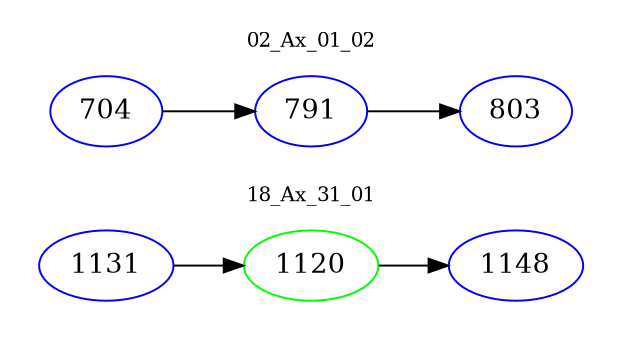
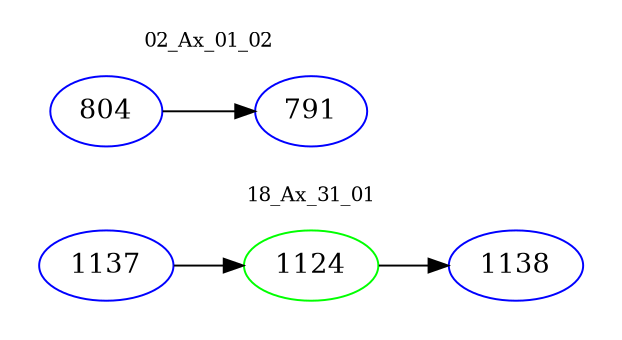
node "704": label "704" -> "804"
node "803": removed
node "1131": label "1131" -> "1137"
node "1120": label "1120" -> "1124"
node "1148": label "1148" -> "1138"
